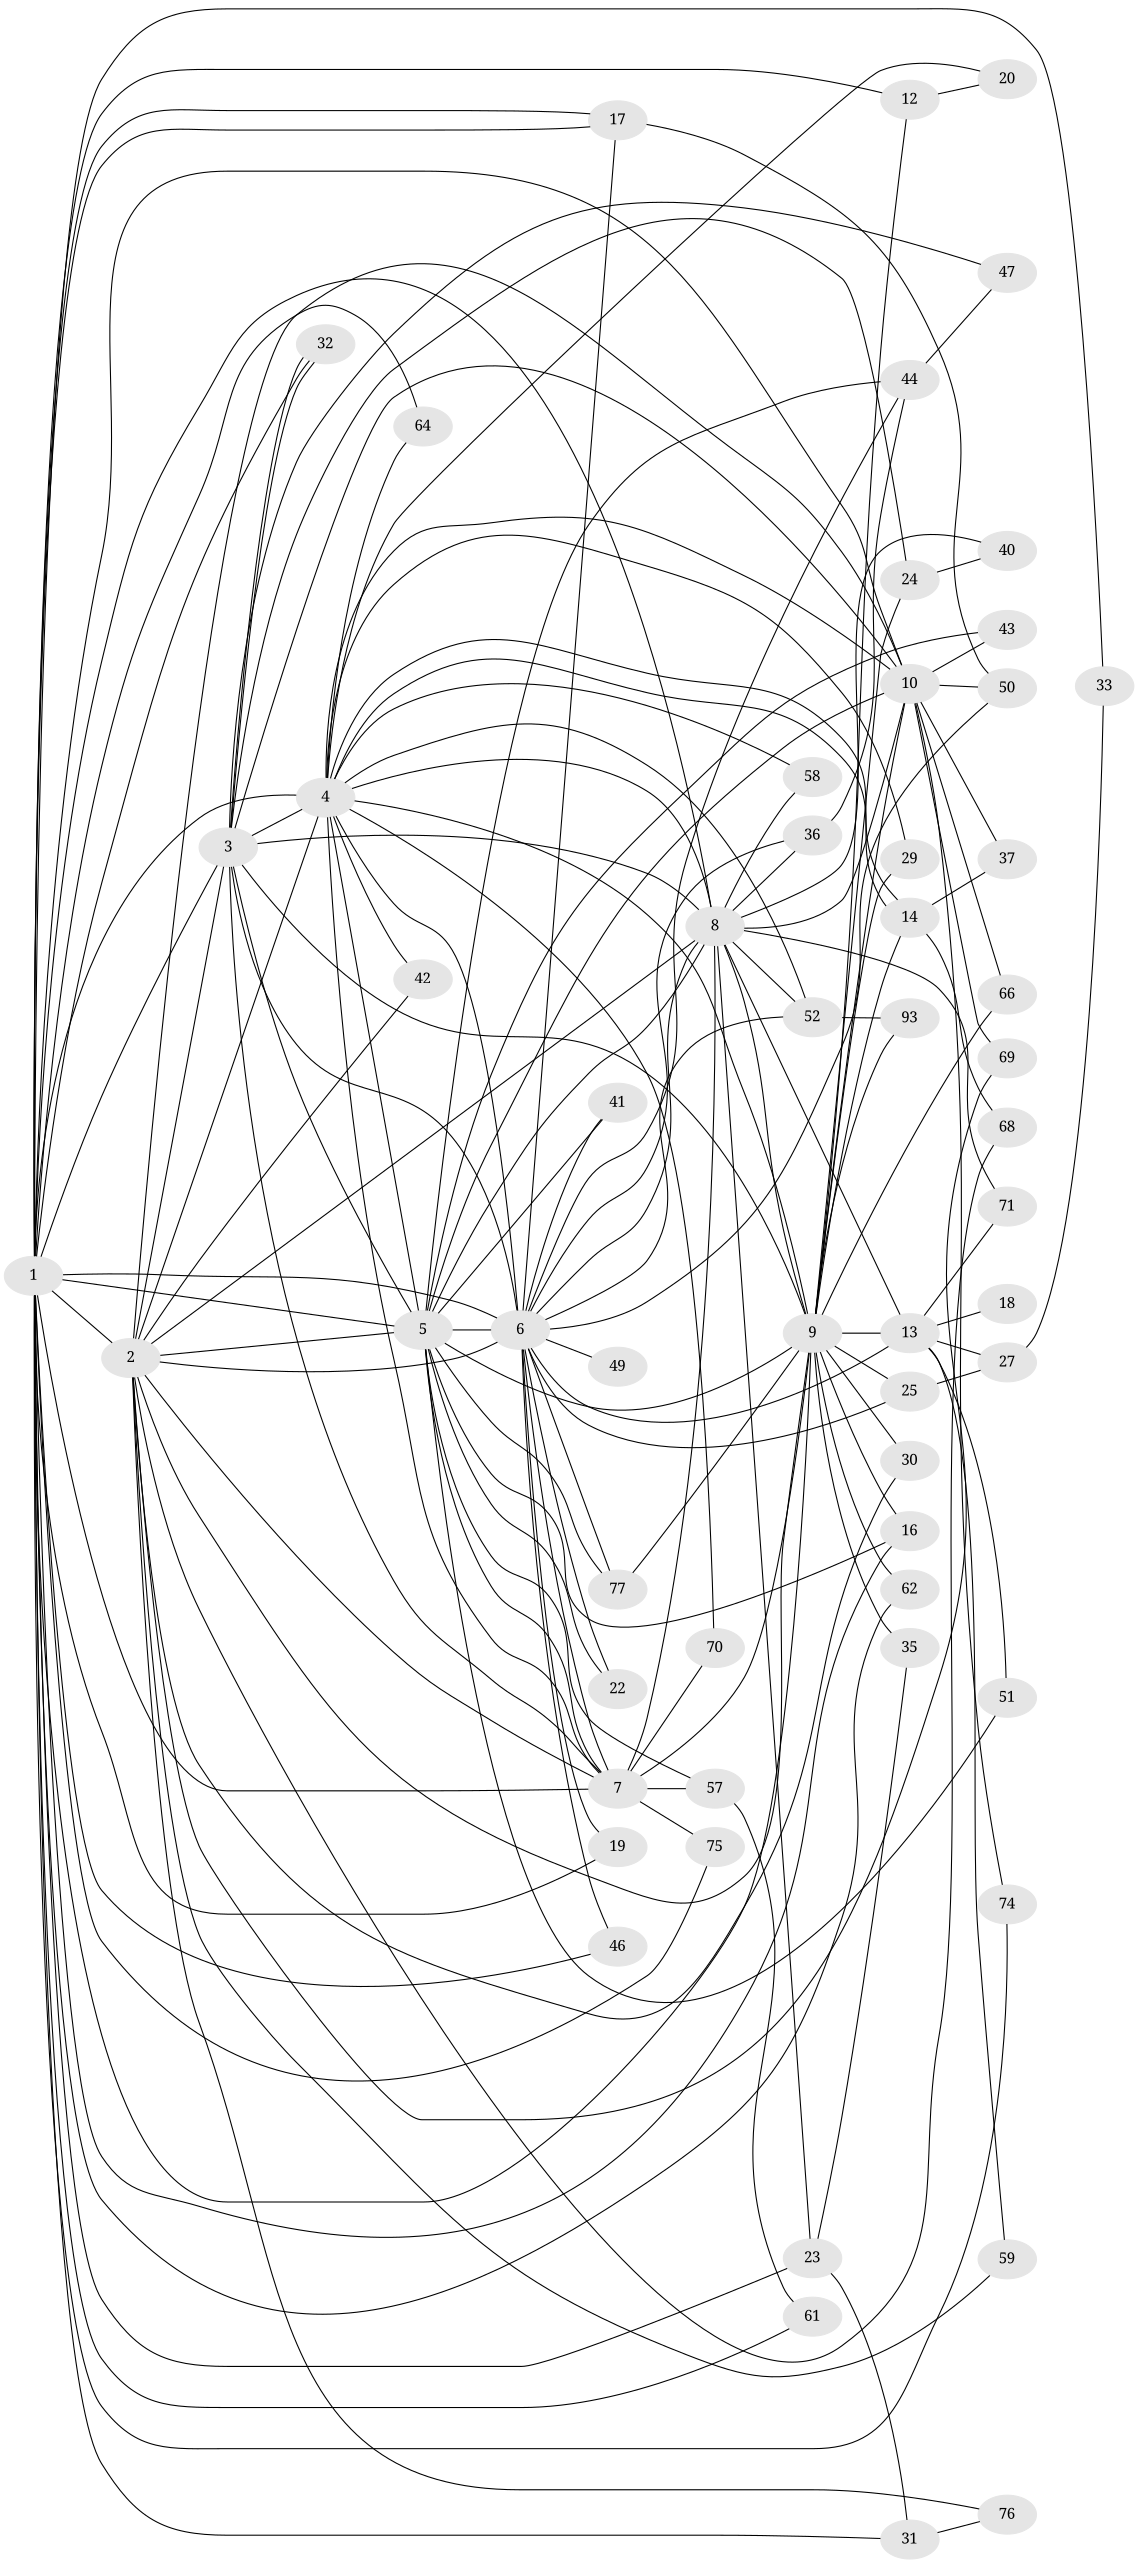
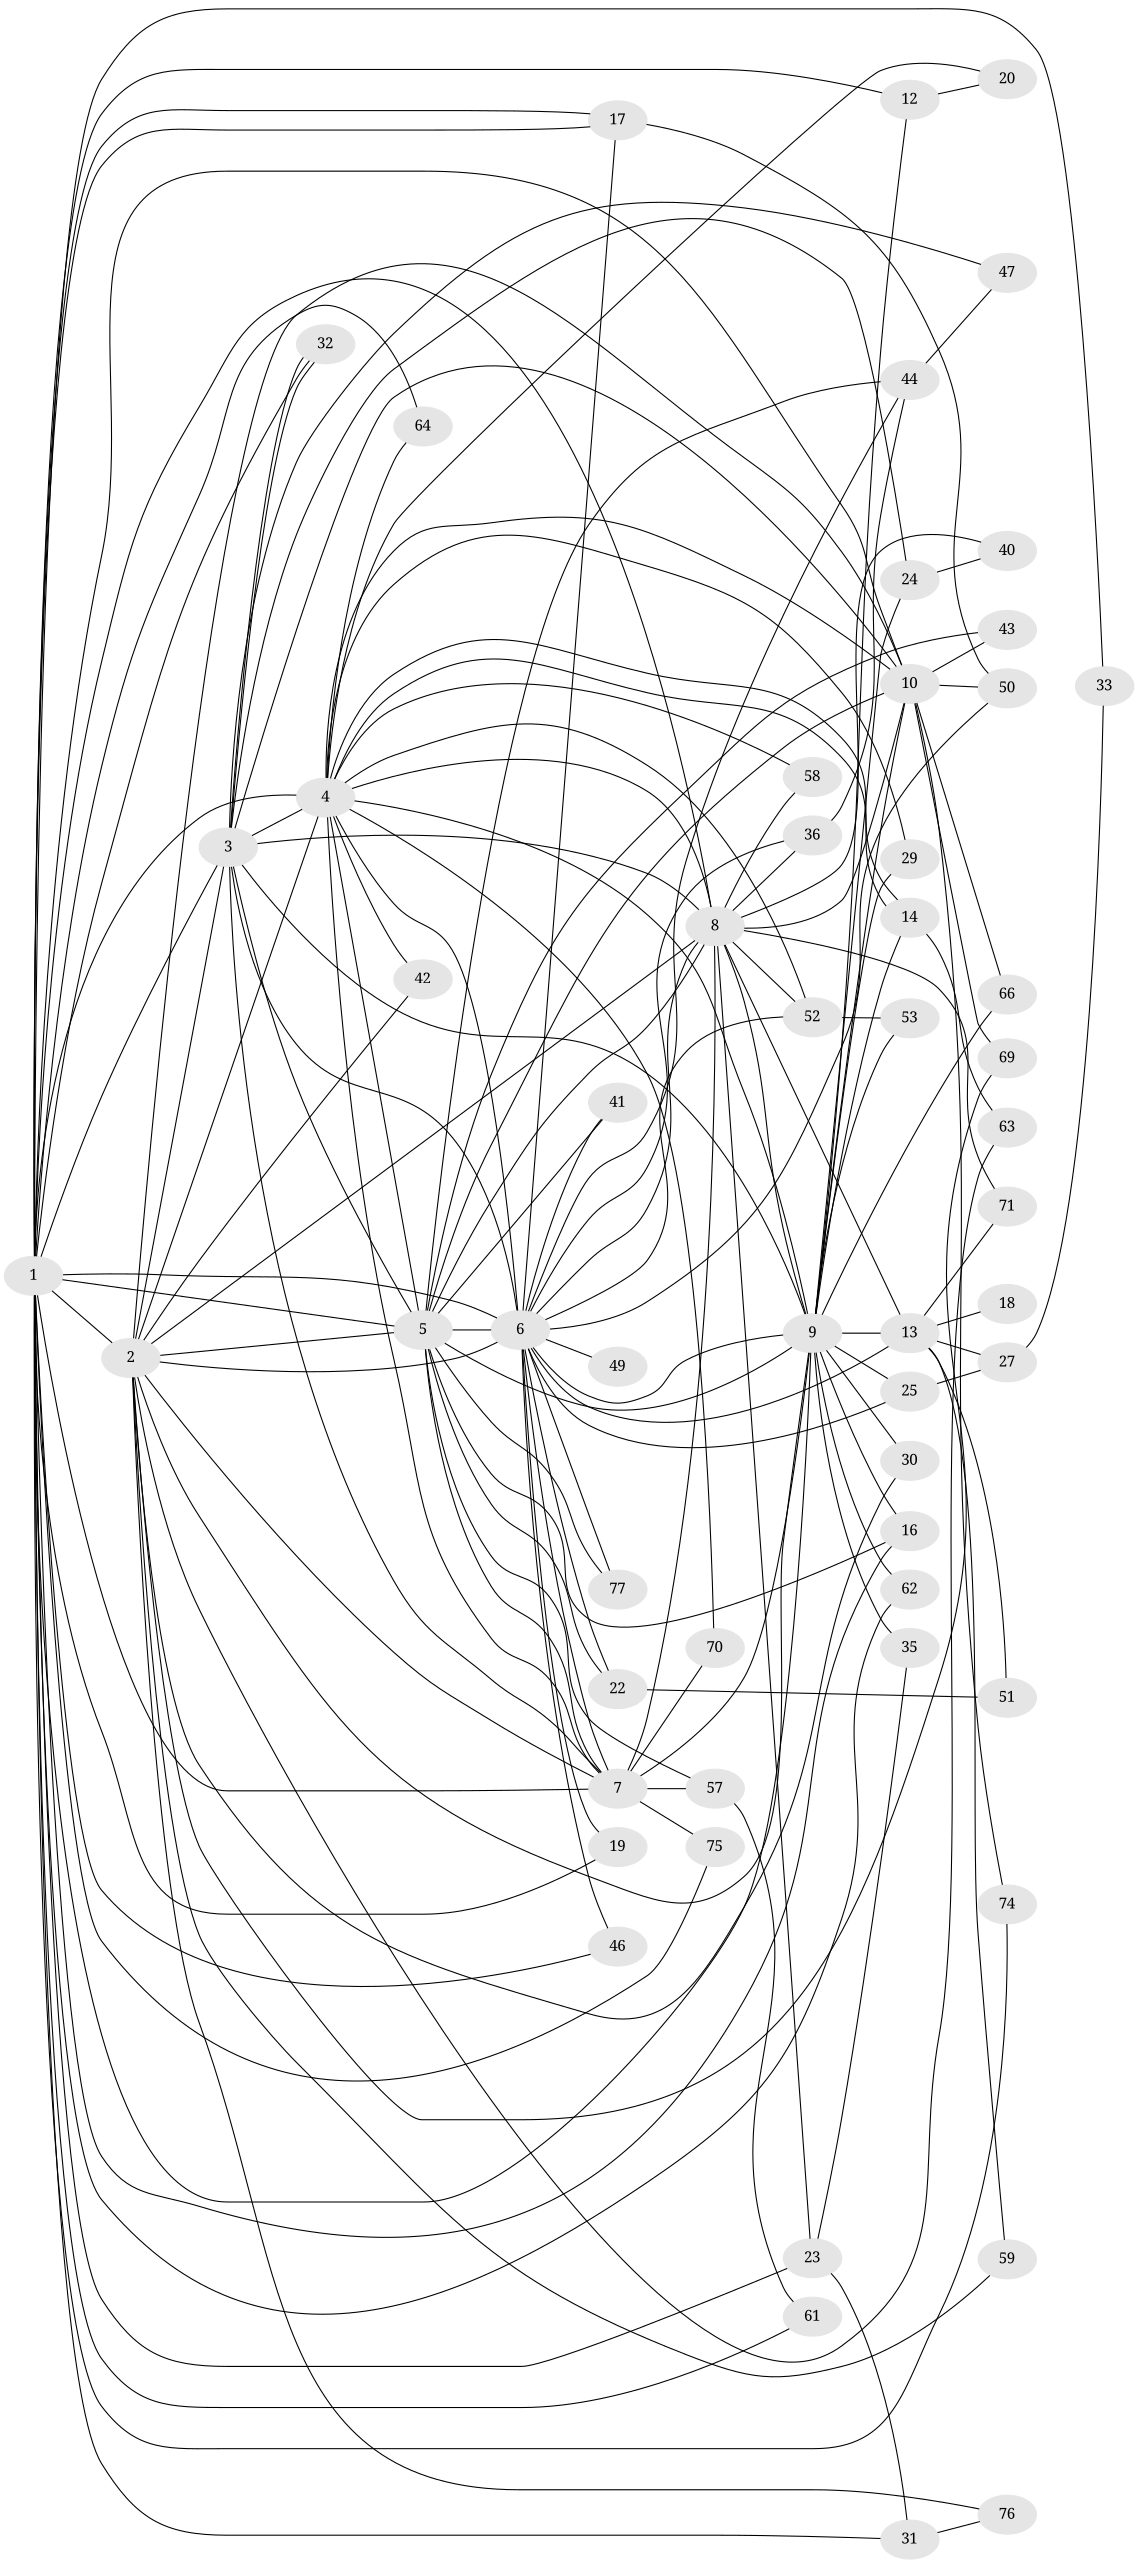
node "37": removed
node "93": label "93" -> "53"
node "68": label "68" -> "63"
edge "9" -- "77": now "9" -- "6"
edge "5" -- "51": now "22" -- "51"
